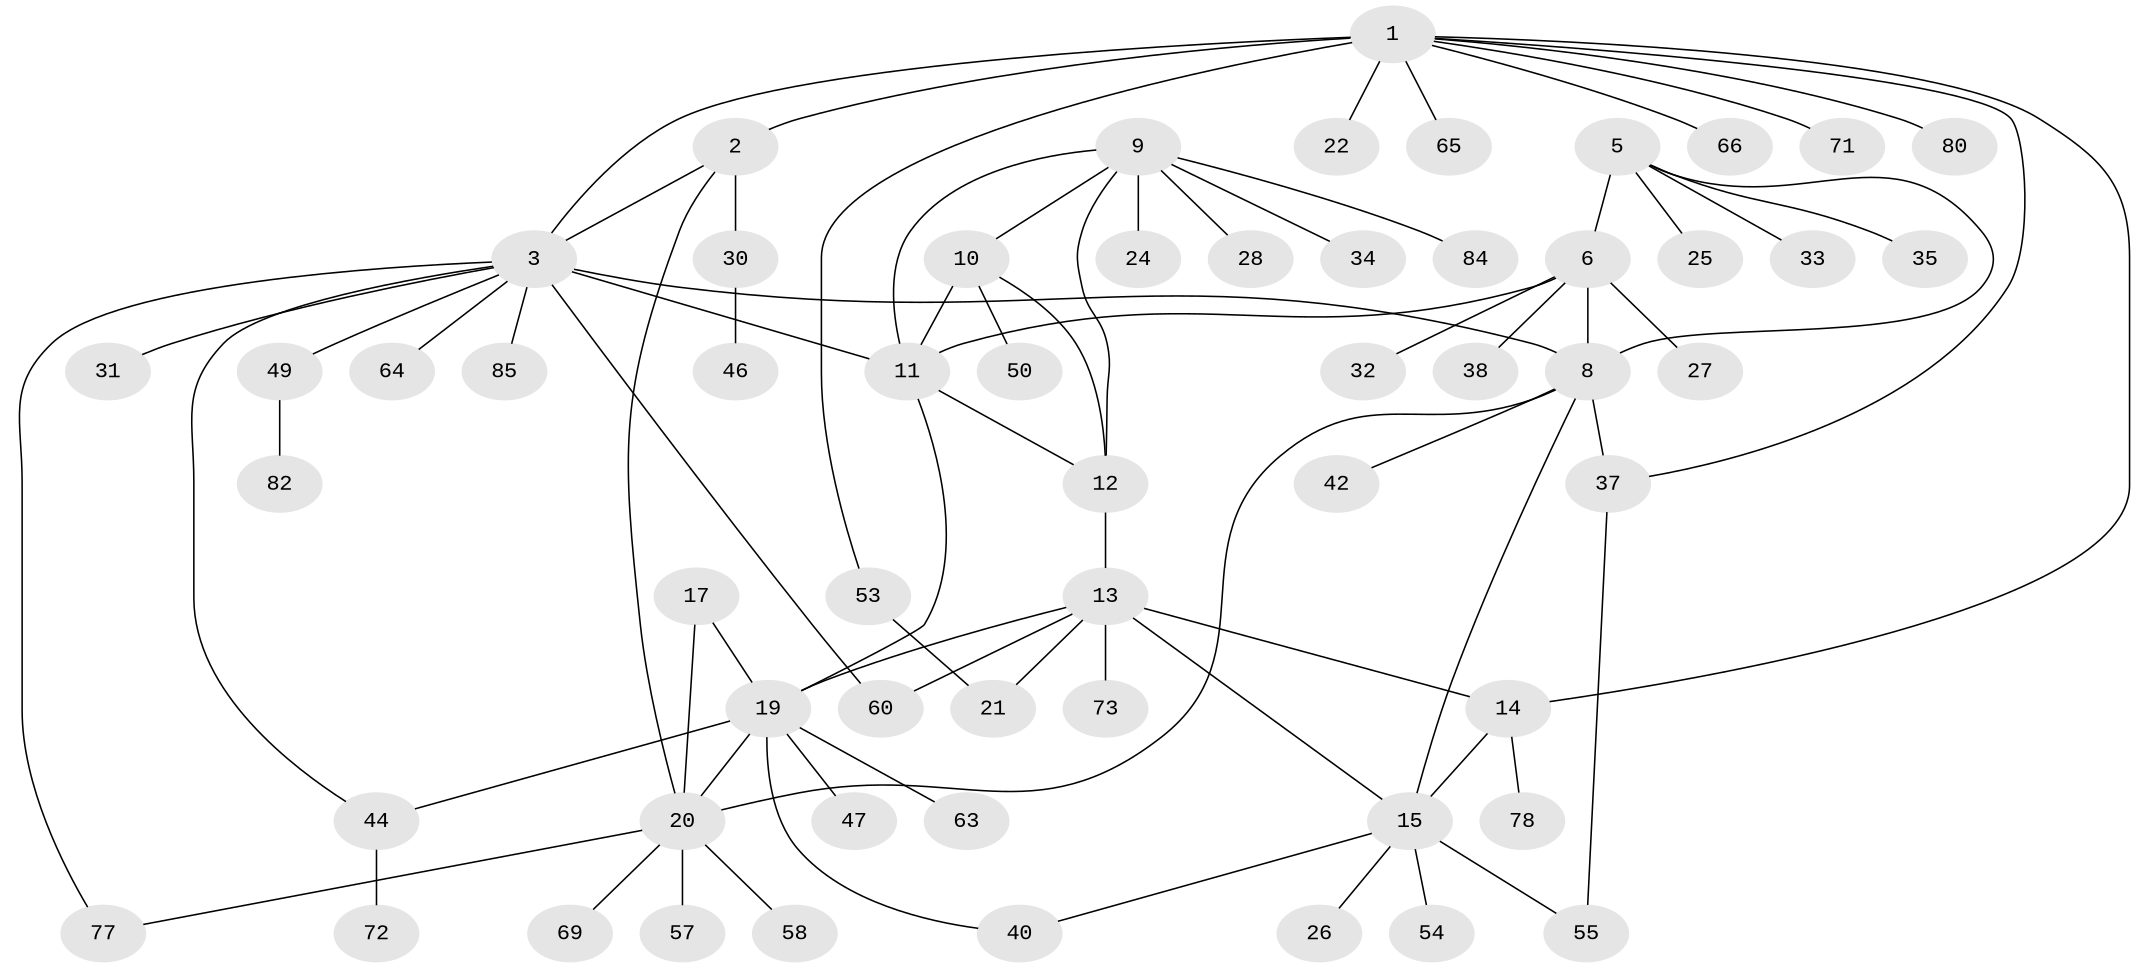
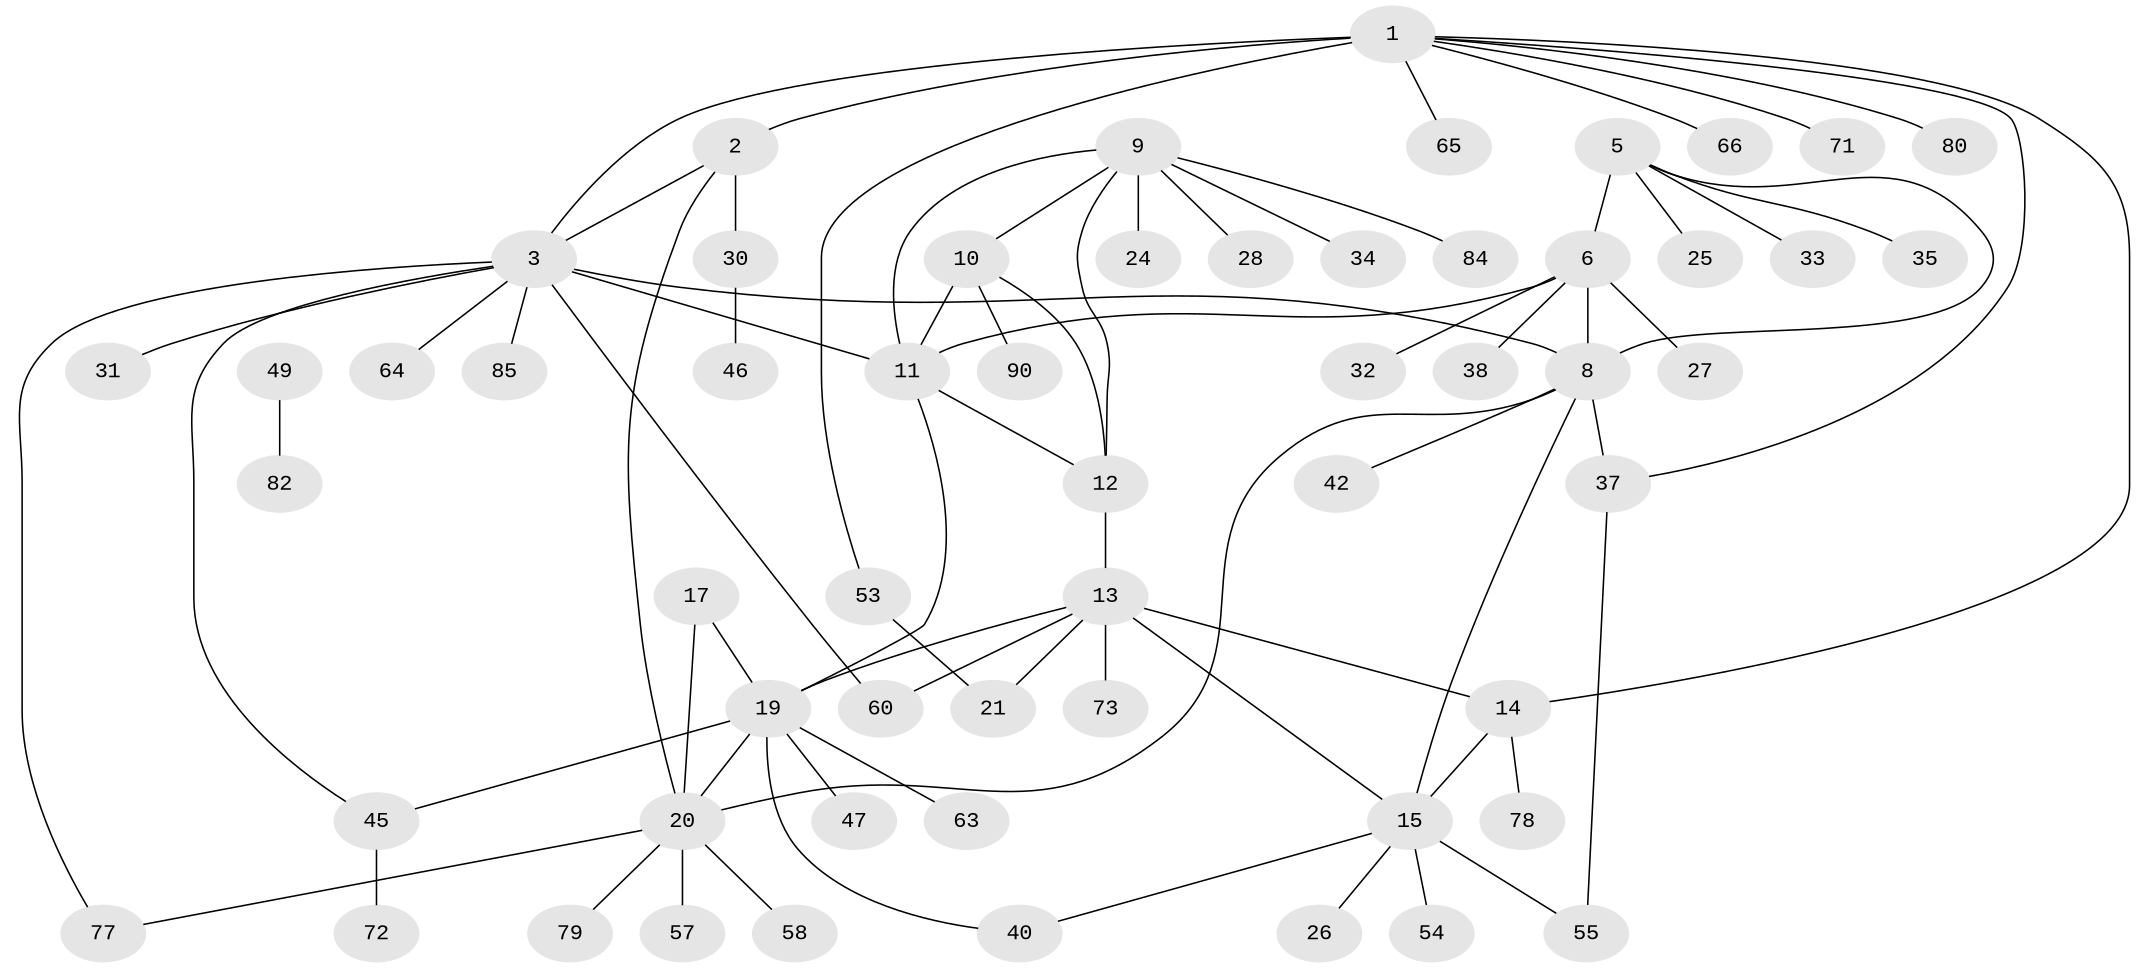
node "22": removed
edge "3" -- "49": removed
node "50": label "50" -> "90"
node "44": label "44" -> "45"
node "69": label "69" -> "79"
